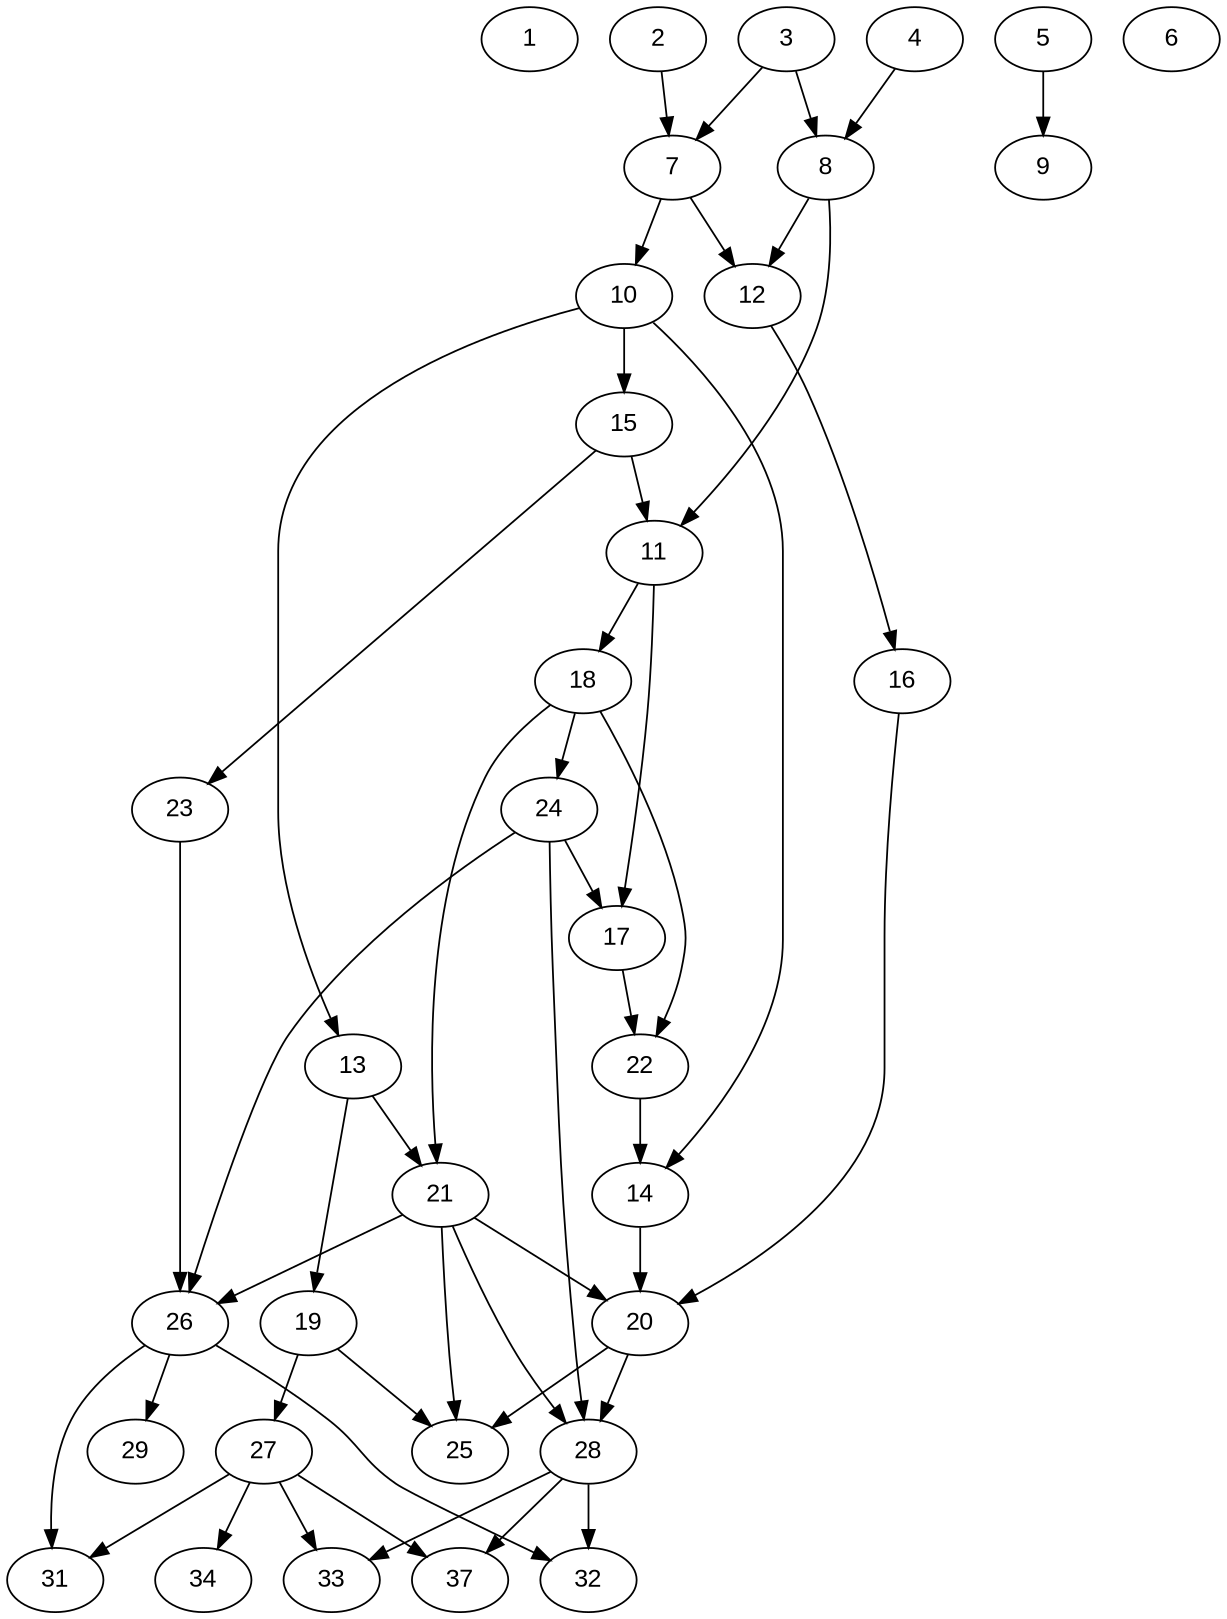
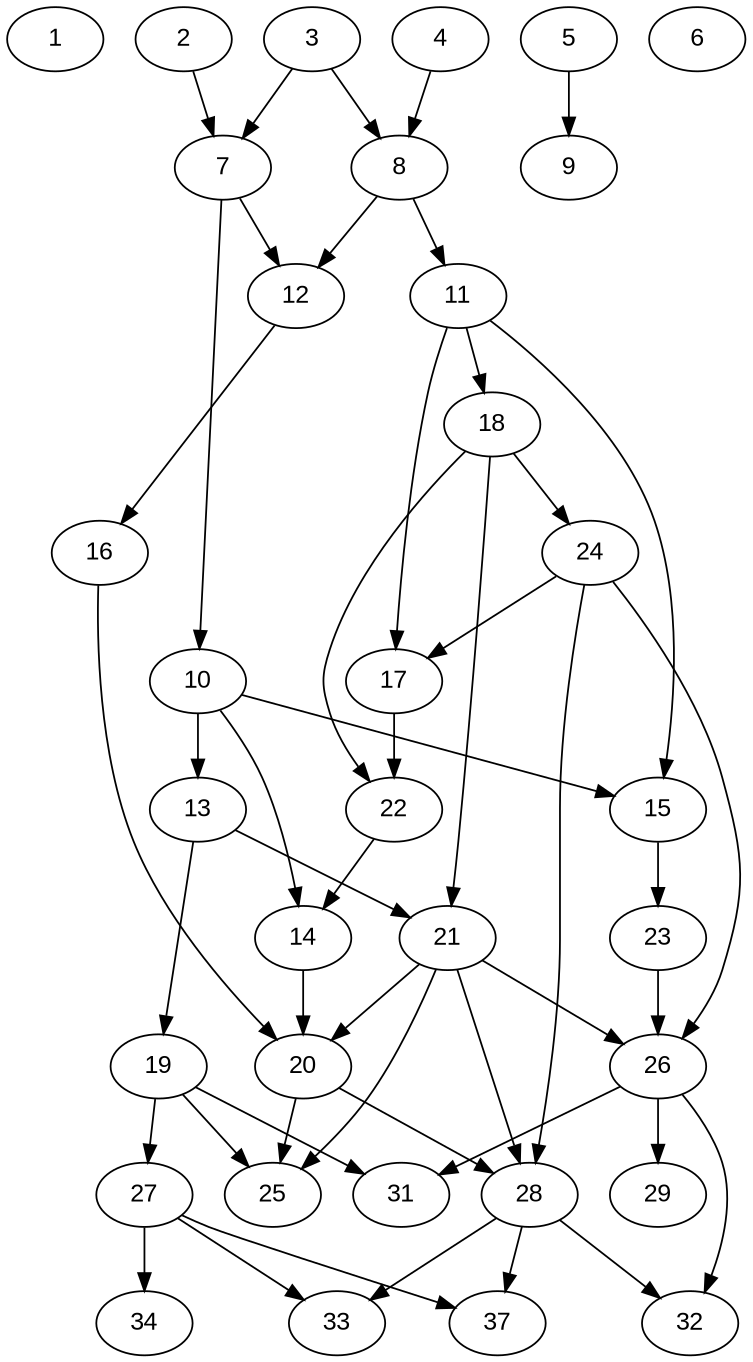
edge "15" -> "11": reversed
edge "27" -> "31": now "19" -> "31"
